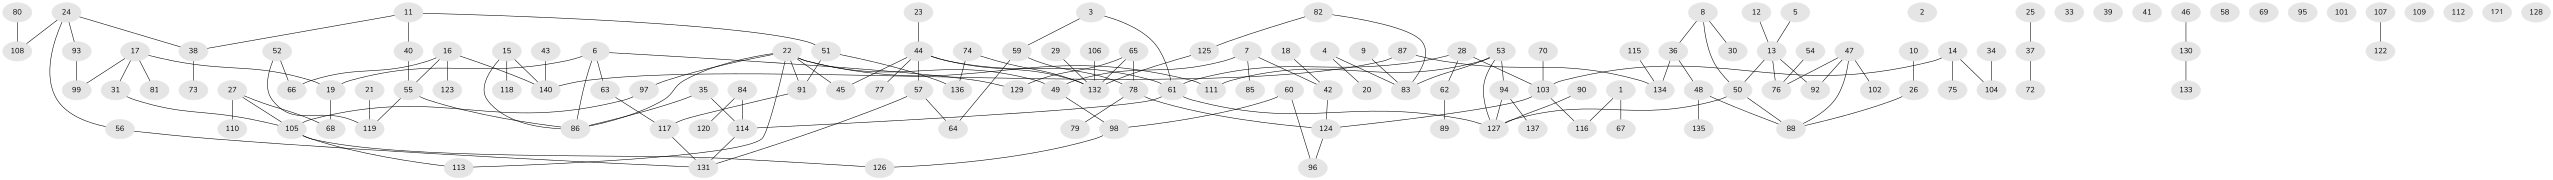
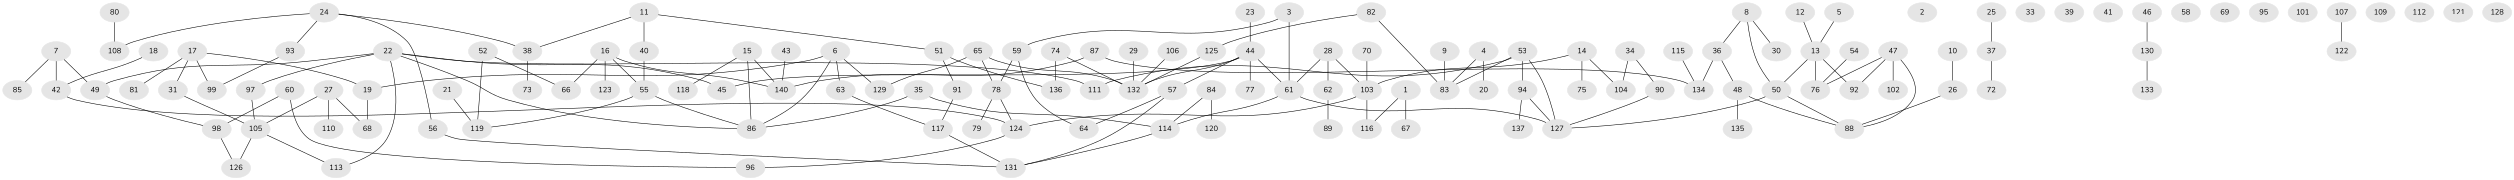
edge "22" -- "91": removed
edge "34" -- "90": added
